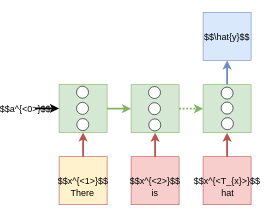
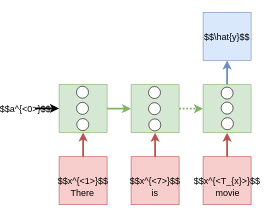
node "$$x^{<1>}$$": fillcolor #fff2cc -> #f8cecc
node "$$x^{<2>}$$": label "$$x^{<2>}$$" -> "$$x^{<7>}$$"
node "hat": label "hat" -> "movie"
